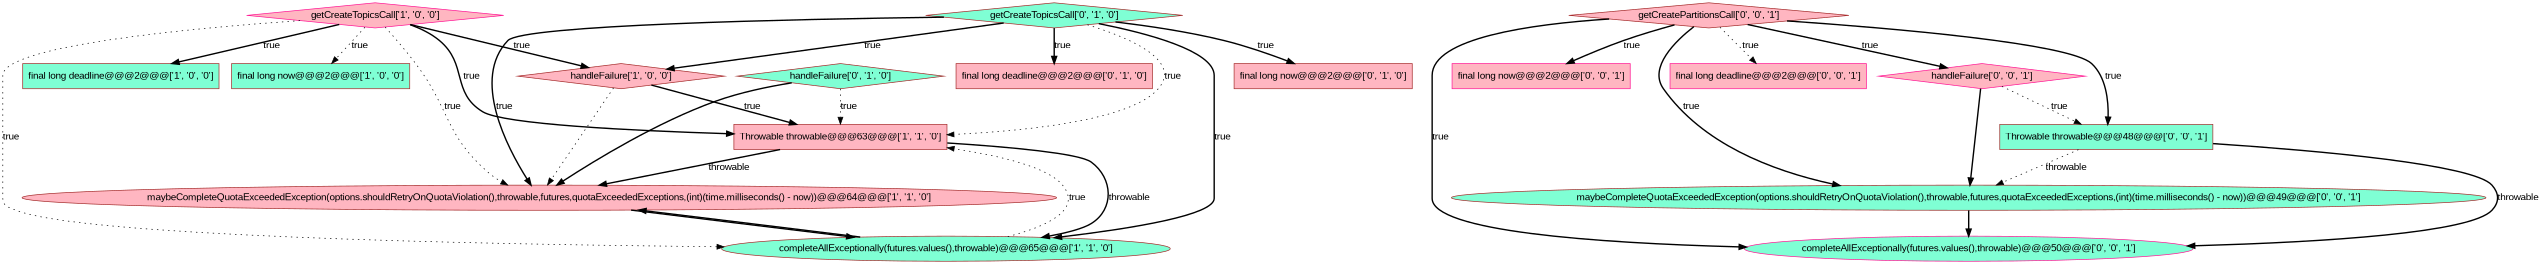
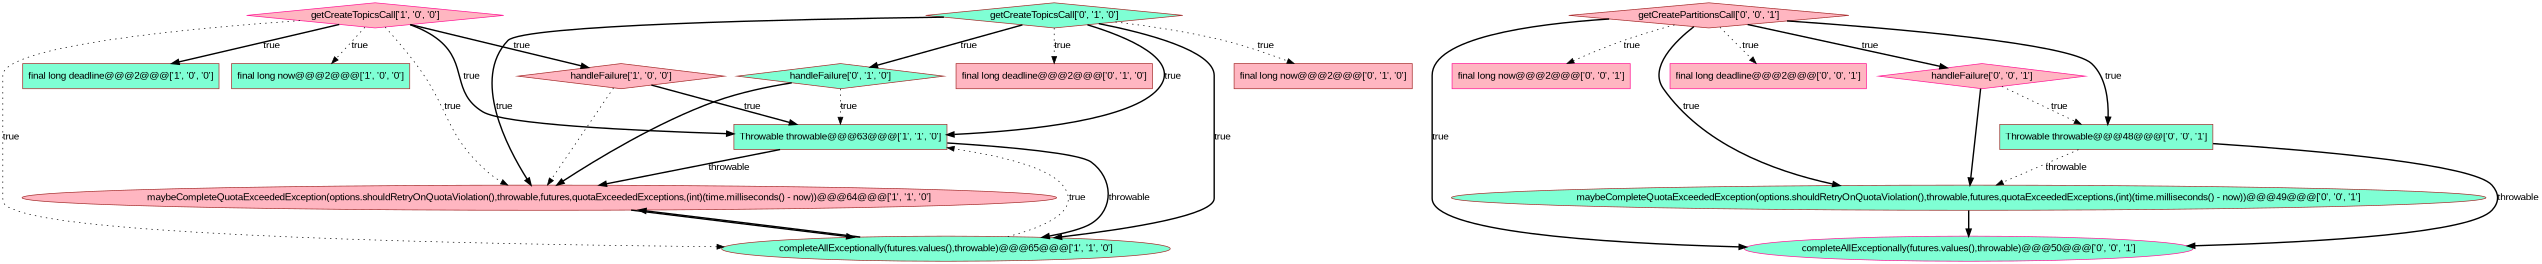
edge "getCreateTopicsCall['0', '1', '0']" -> "final long now@@@2@@@['0', '1', '0']": style bold -> dotted
edge "getCreatePartitionsCall['0', '0', '1']" -> "final long now@@@2@@@['0', '0', '1']": style bold -> dotted
edge "getCreateTopicsCall['0', '1', '0']" -> "final long deadline@@@2@@@['0', '1', '0']": style bold -> dotted
edge "getCreateTopicsCall['0', '1', '0']" -> "handleFailure['1', '0', '0']": now "getCreateTopicsCall['0', '1', '0']" -> "handleFailure['0', '1', '0']"
edge "getCreateTopicsCall['0', '1', '0']" -> "Throwable throwable@@@63@@@['1', '1', '0']": style dotted -> bold
node "Throwable throwable@@@63@@@['1', '1', '0']": fillcolor lightpink -> aquamarine
